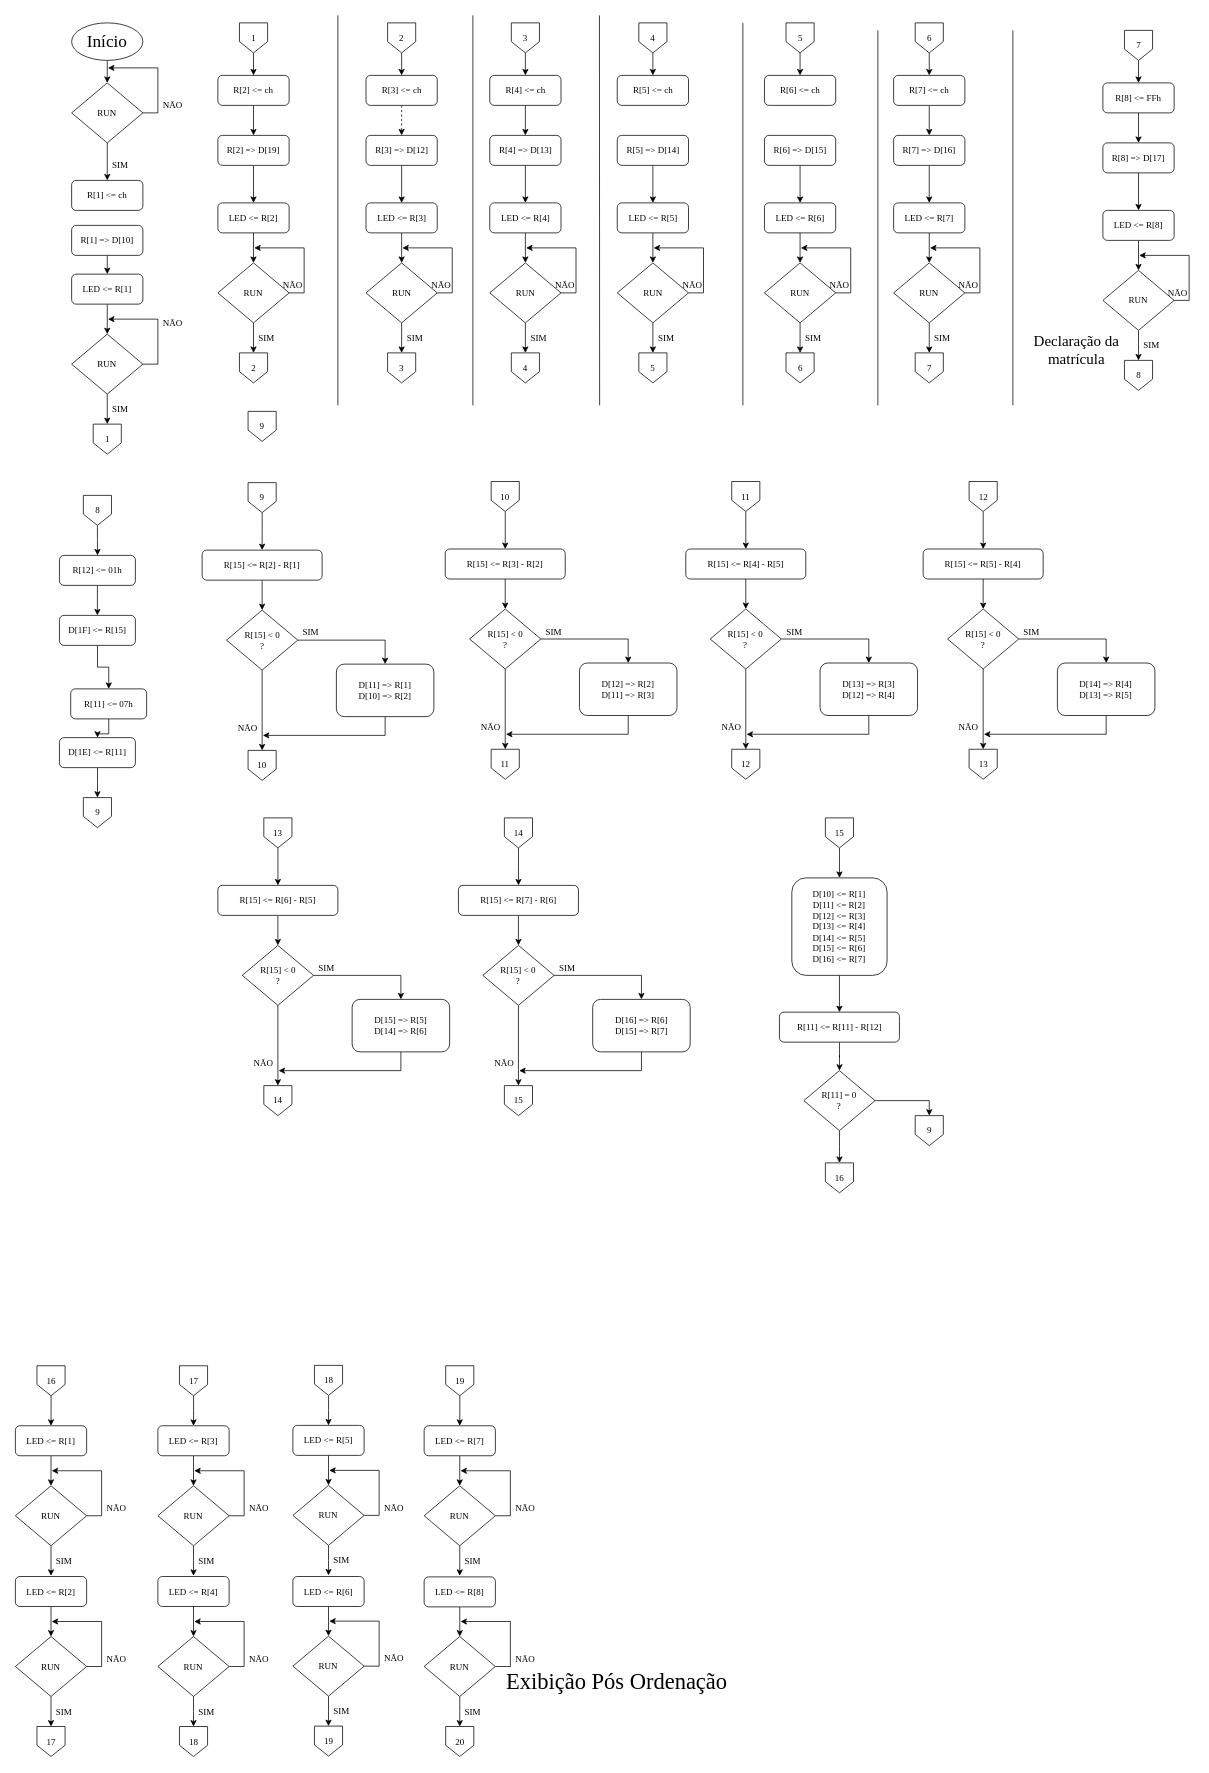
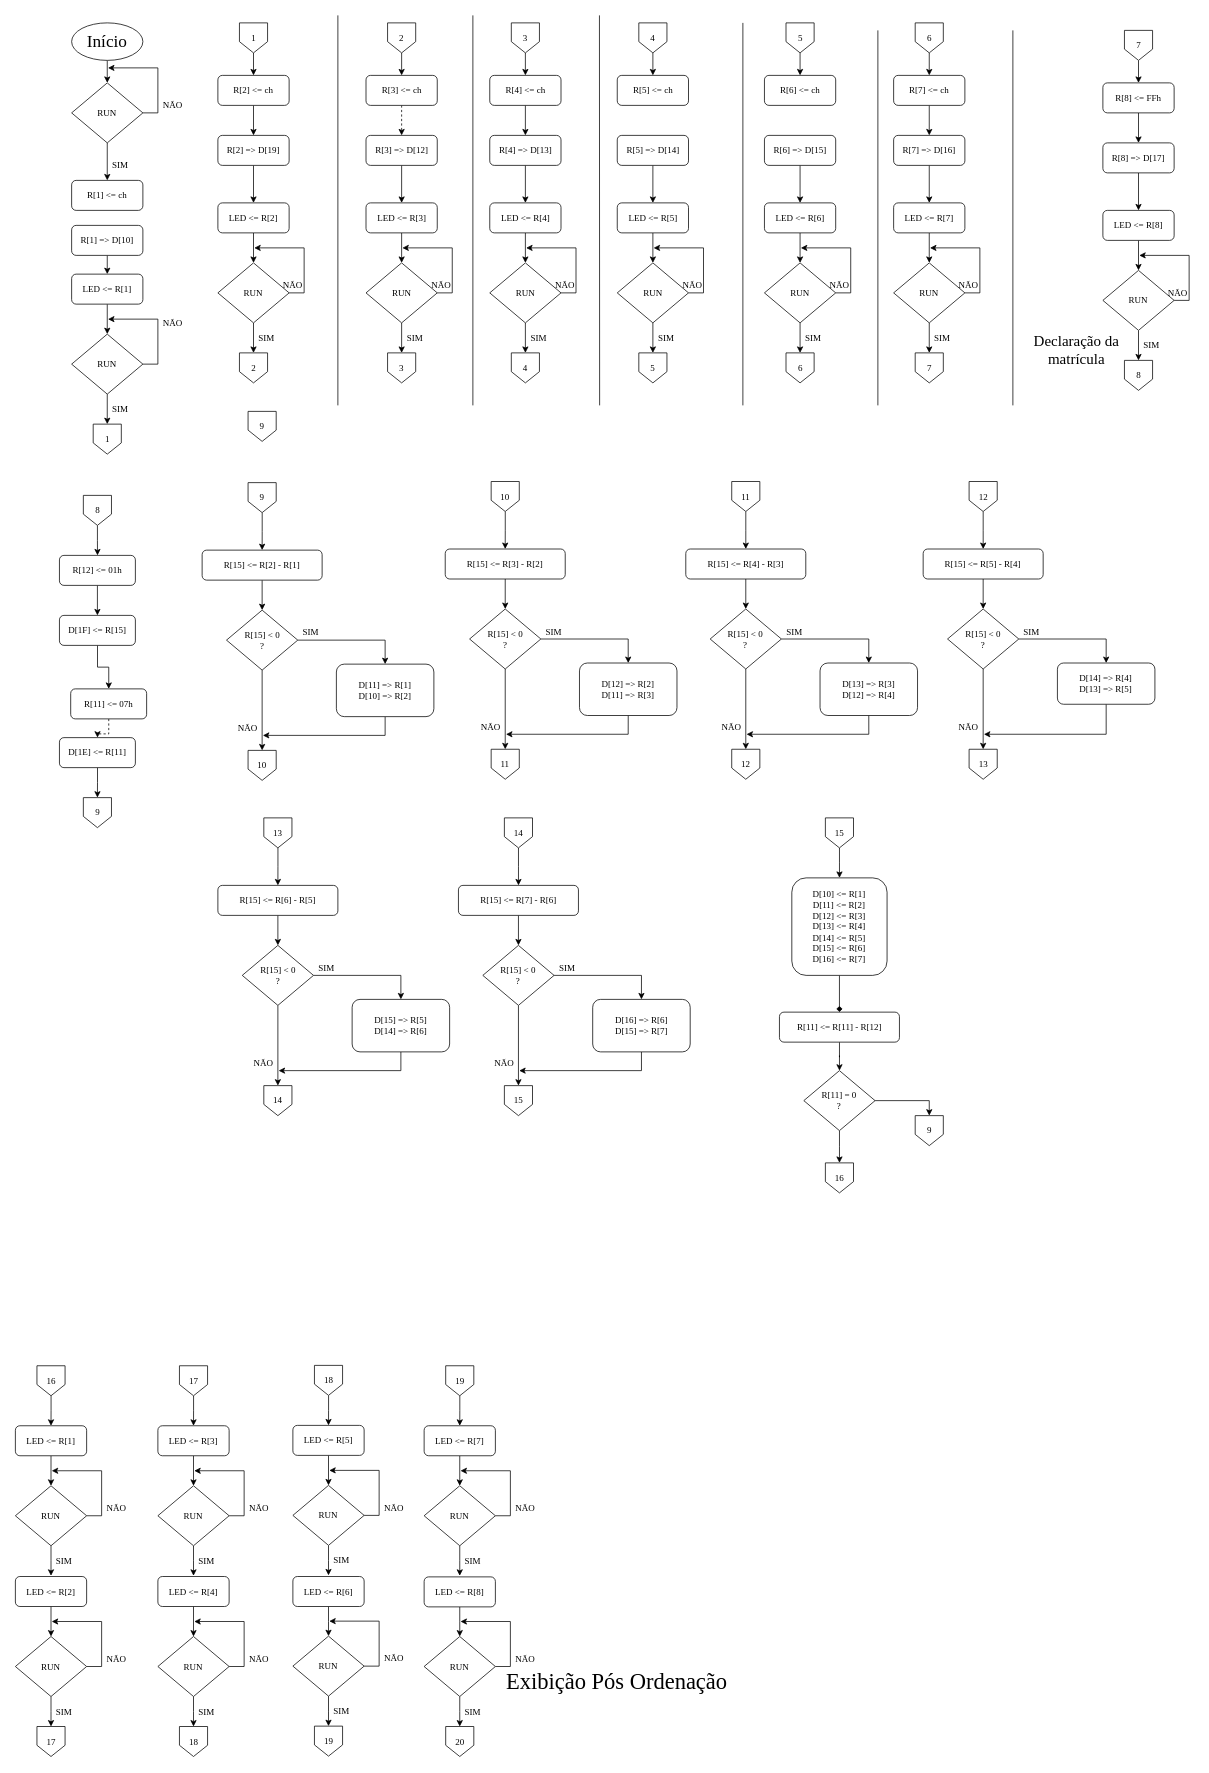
node "R[15] <= R[4] - R[5]": label "R[15] <= R[4] - R[5]" -> "R[15] <= R[4] - R[3]"
node "D[14] => R[4] D[13] => R[5]": size 98x53 -> 98x41
edge "R[11] <= 07h" -> "D[1E] <= R[11]": style solid -> dashed
edge "D[10] <= R[1] D[11] <= R[2] D[12] <= R[3] D[13] <= R[4] D[14] <= R[5] D[15] <= R[6] D[16] <= R[7]" -> "R[11] <= R[11] - R[12]": arrowhead classic -> diamond
